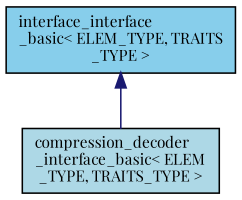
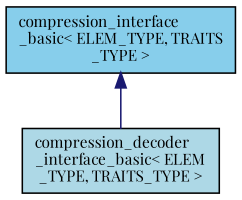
node "interface_interface _basic< ELEM_TYPE, TRAITS _TYPE >": label "interface_interface _basic< ELEM_TYPE, TRAITS _TYPE >" -> "compression_interface _basic< ELEM_TYPE, TRAITS _TYPE >"
